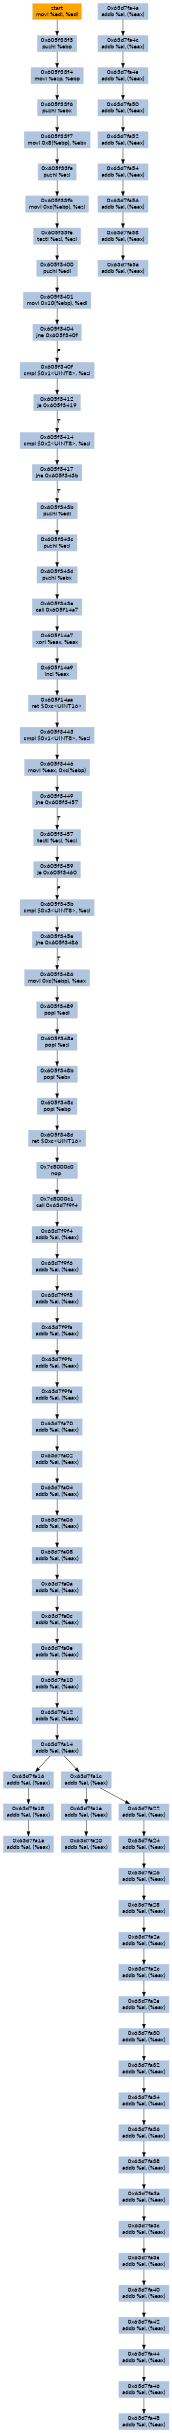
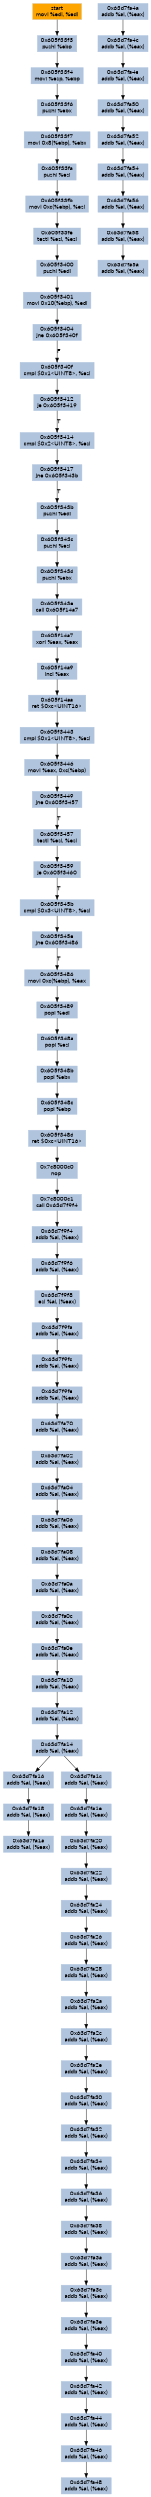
edge "0x605f3459 je 0x605f3460" -> "0x605f345b cmpl $0x3<UINT8>, %esi": label "F" -> "T"
node "0x63d7f9f8 addb %al, (%eax)": label "0x63d7f9f8 addb %al, (%eax)" -> "0x63d7f9f8 esi %al, (%eax)"
edge "0x63d7fa1c addb %al, (%eax)" -> "0x63d7fa22 addb %al, (%eax)": now "0x63d7fa20 addb %al, (%eax)" -> "0x63d7fa22 addb %al, (%eax)"
